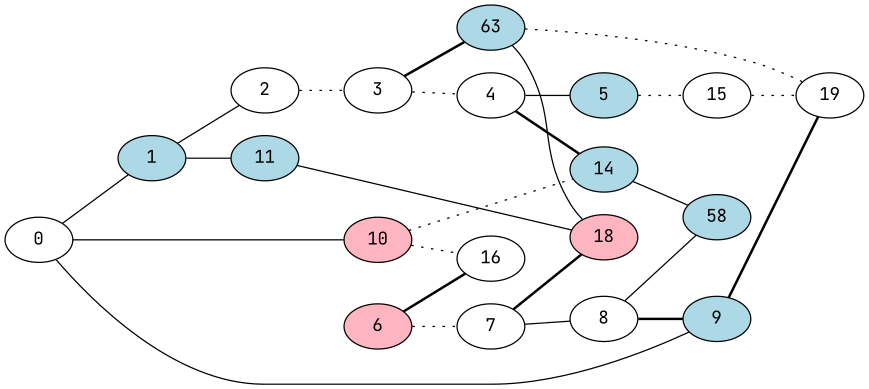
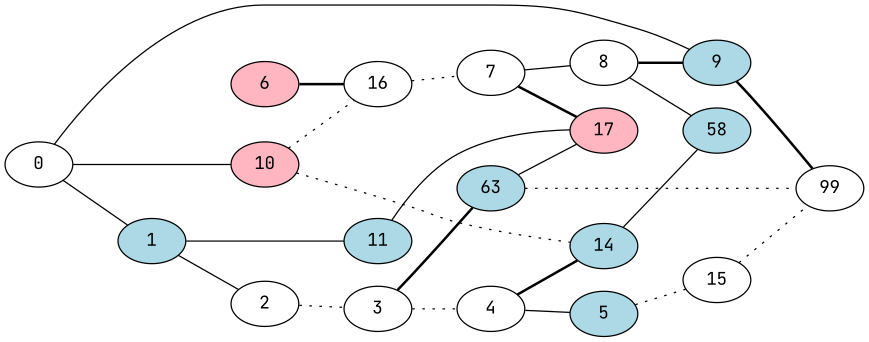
node "19": label "19" -> "99"
node "18": label "18" -> "17"
edge "6" -- "7": now "16" -- "7"
